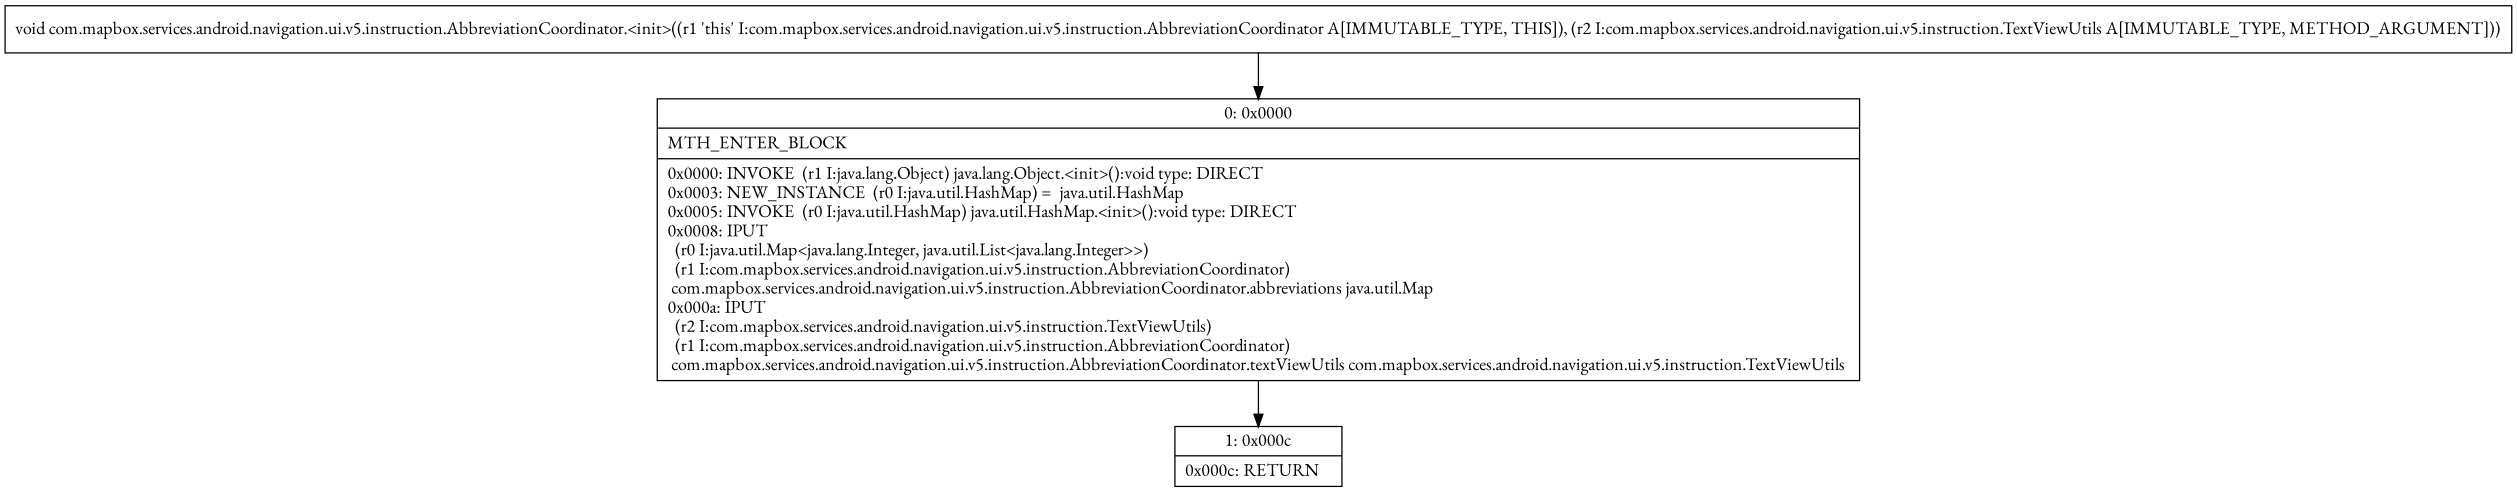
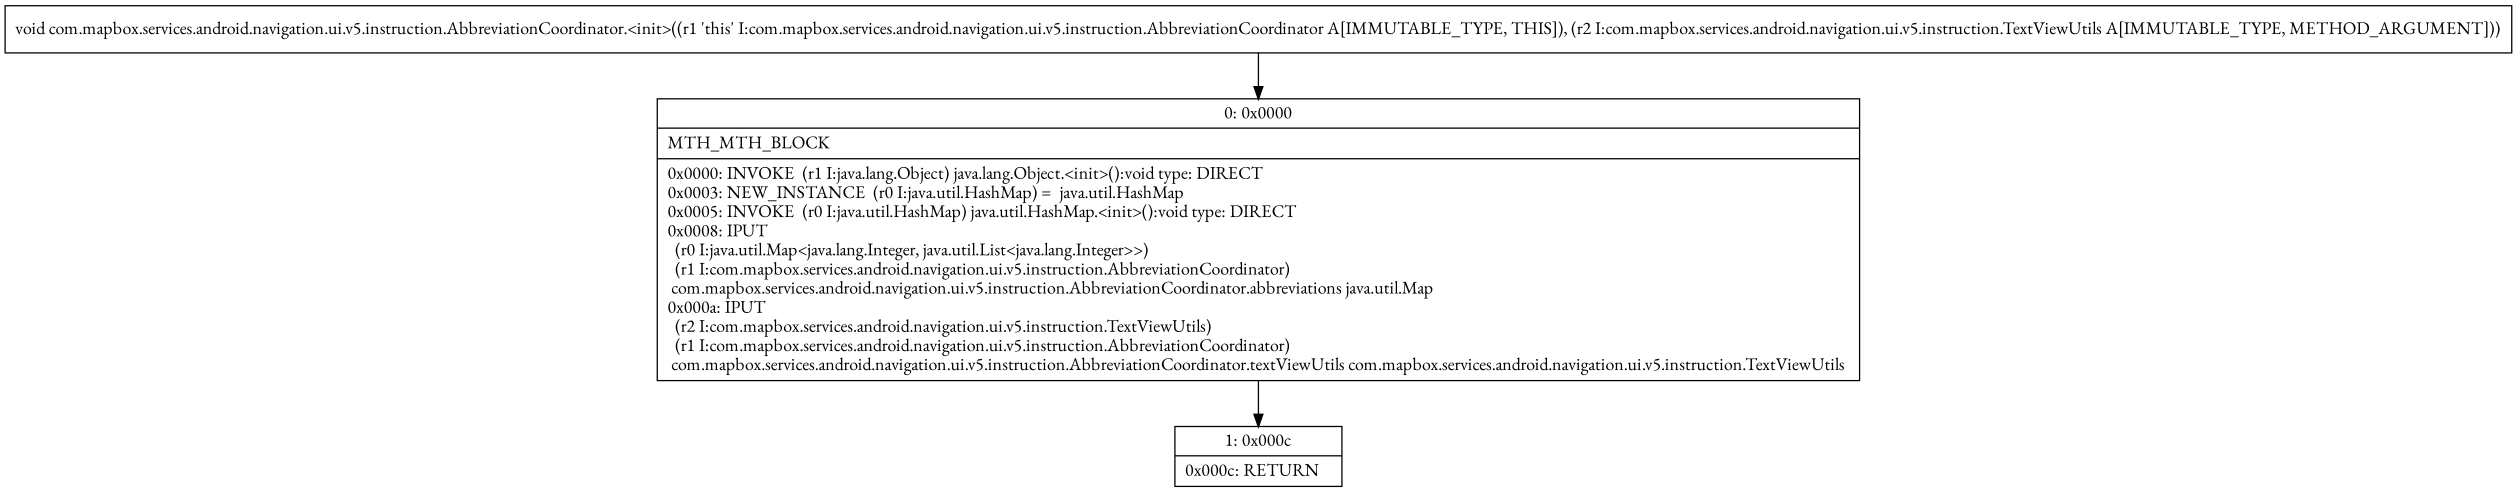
node "0: 0x0000": text "MTH_ENTER_BLOCK" -> "MTH_MTH_BLOCK"
